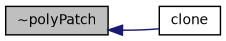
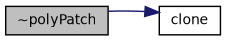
edge "clone" -> "~polyPatch": reversed
